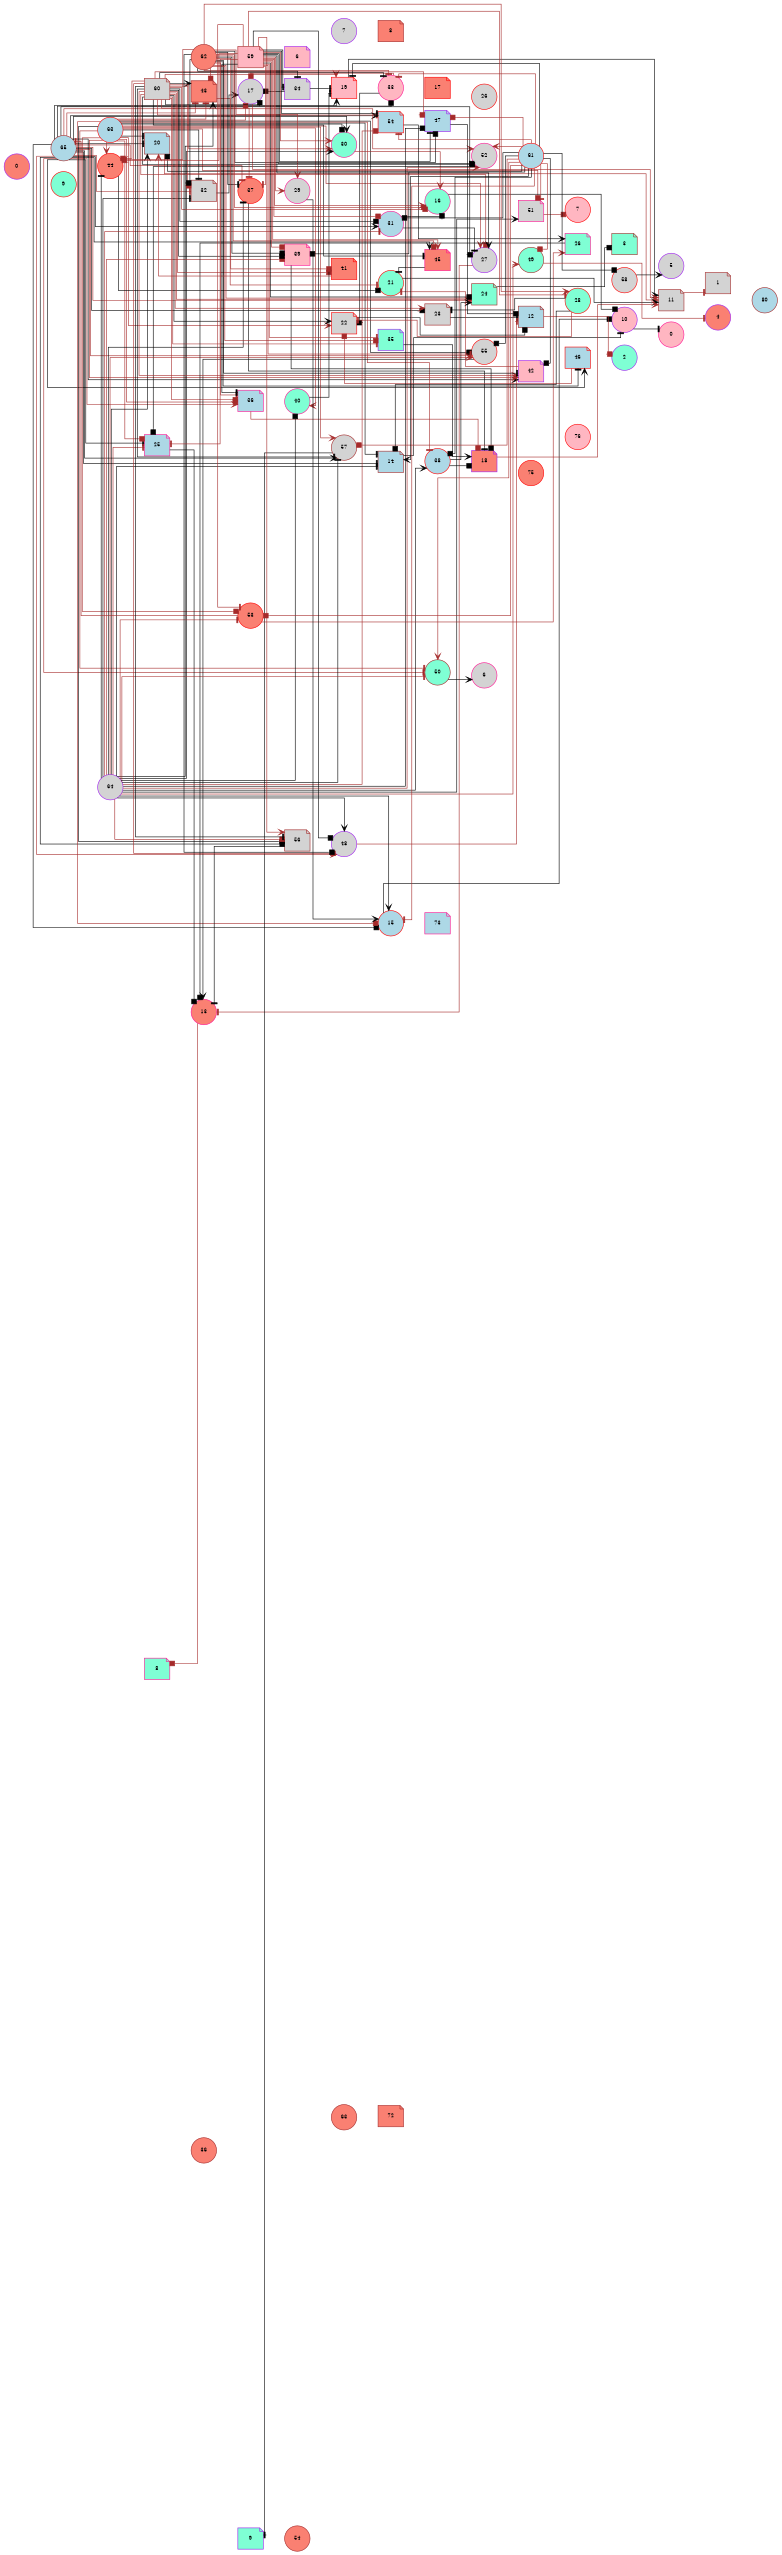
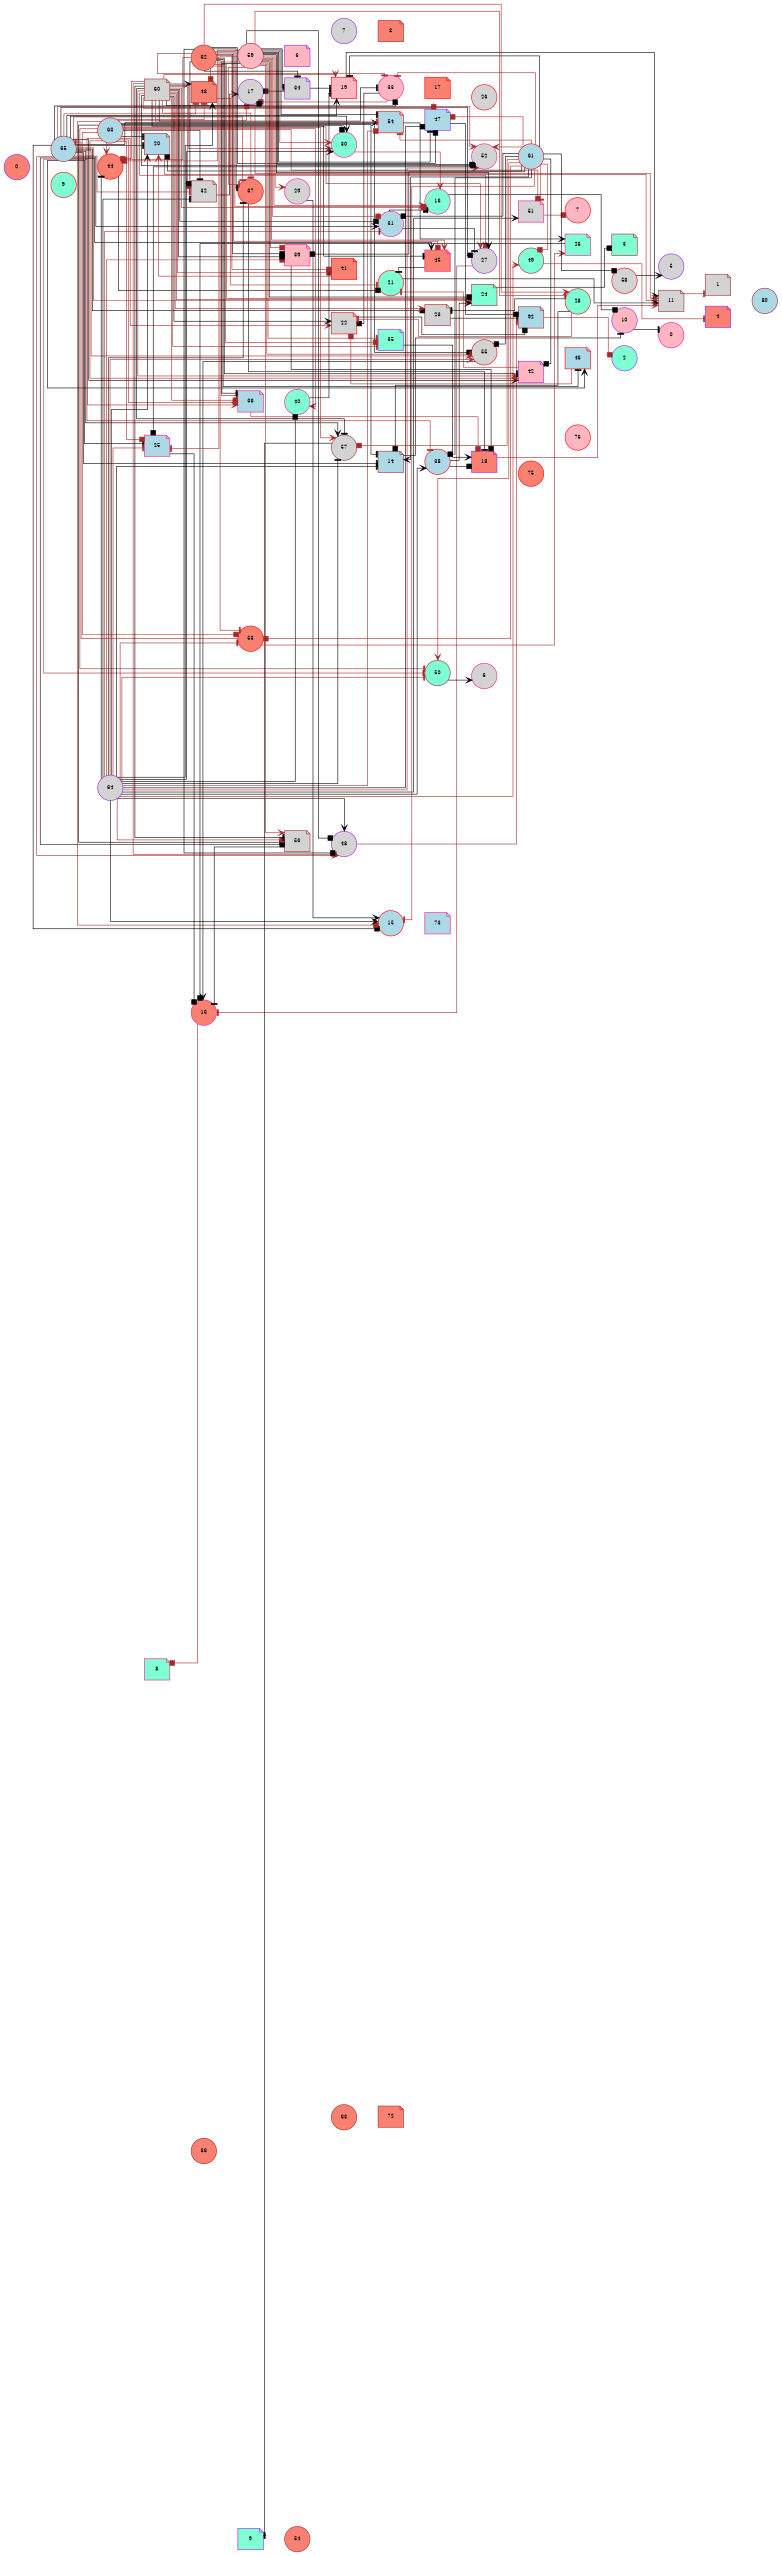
node "59": shape note -> circle
edge "62" -> "29": removed
node "12": label "12" -> "92"
node "4": shape circle -> note
edge "15" -> "10": removed
